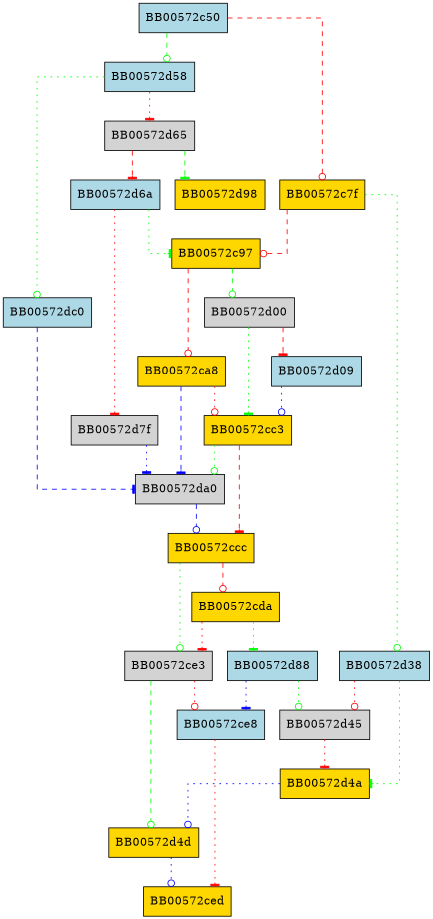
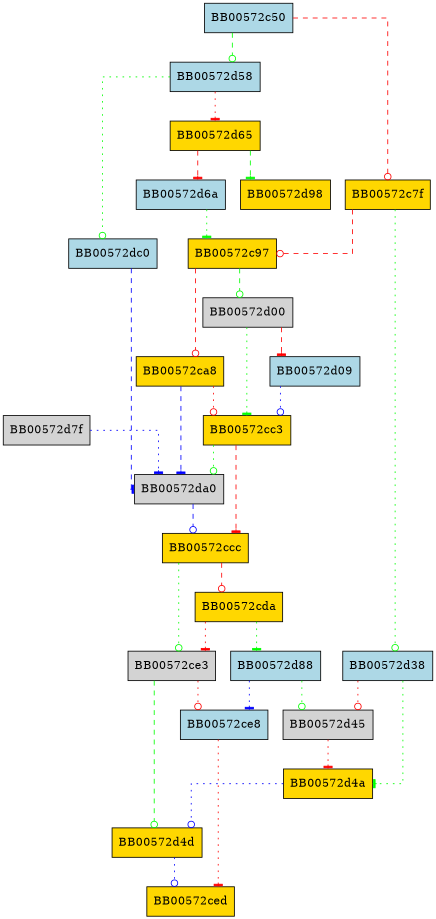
node "BB00572d65": fillcolor lightgrey -> gold
edge "BB00572d6a" -> "BB00572d7f": removed
